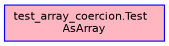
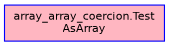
node "test_array_coercion.Test AsArray": label "test_array_coercion.Test AsArray" -> "array_array_coercion.Test AsArray"
